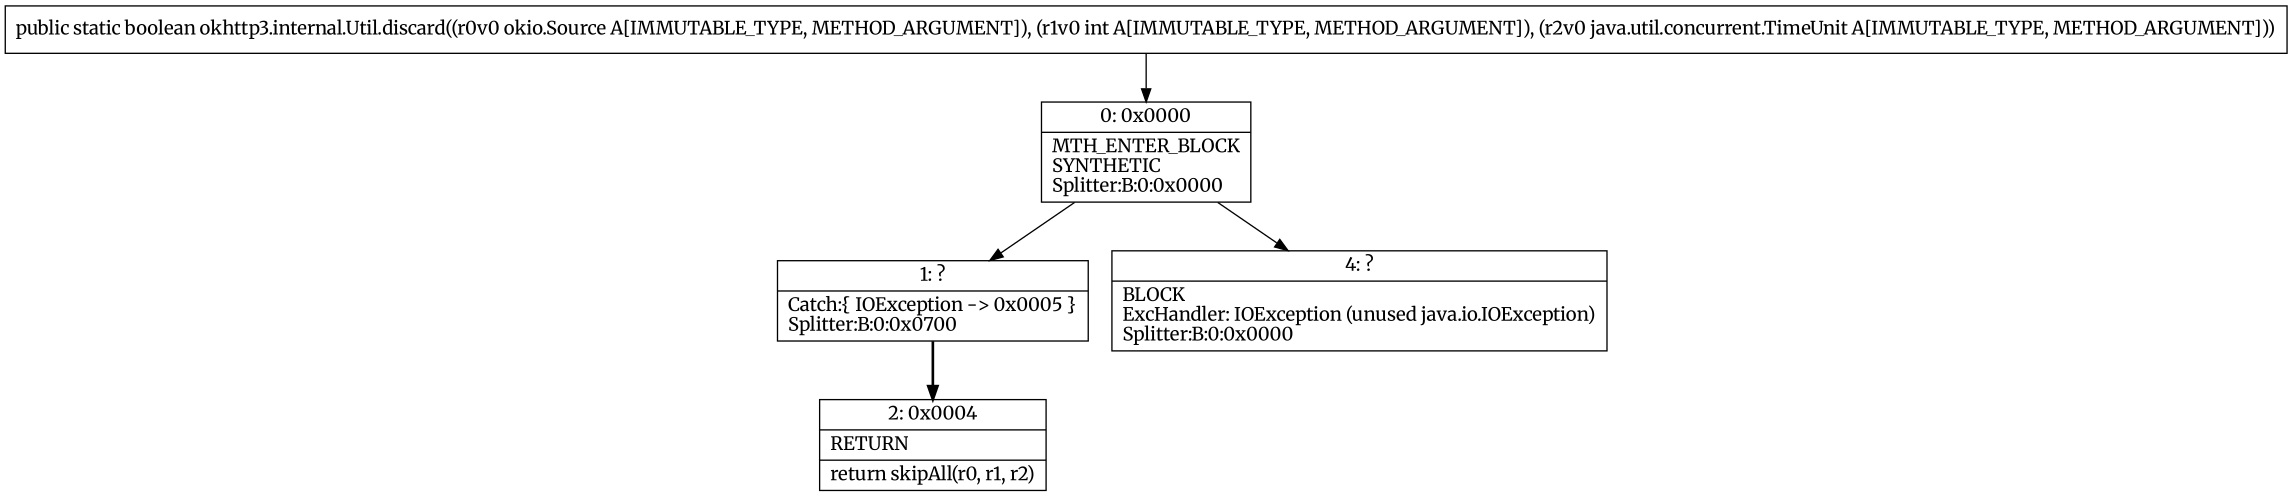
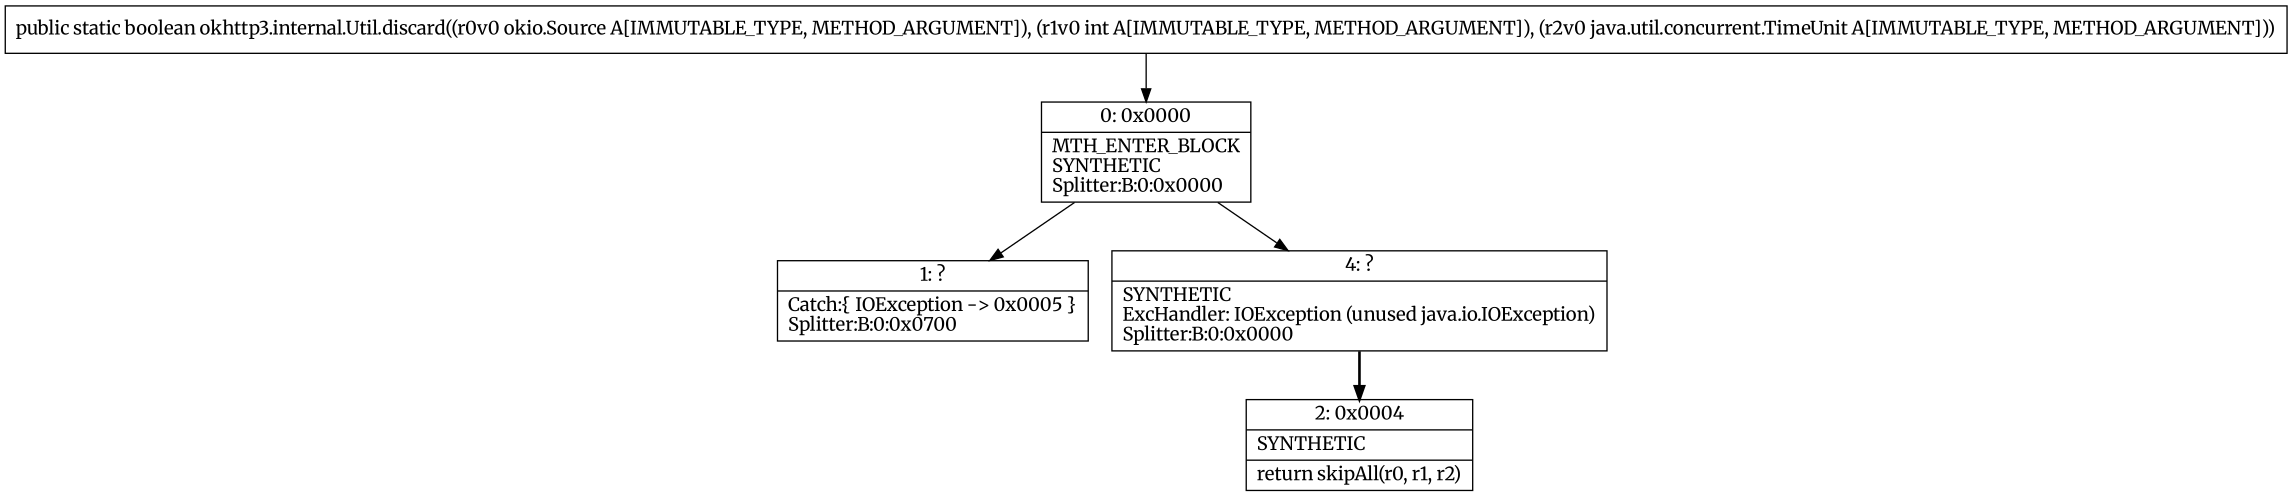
node "4: ?": text "BLOCK" -> "SYNTHETIC"
edge "1: ?" -> "2: 0x0004": now "4: ?" -> "2: 0x0004"
node "2: 0x0004": text "RETURN" -> "SYNTHETIC"
